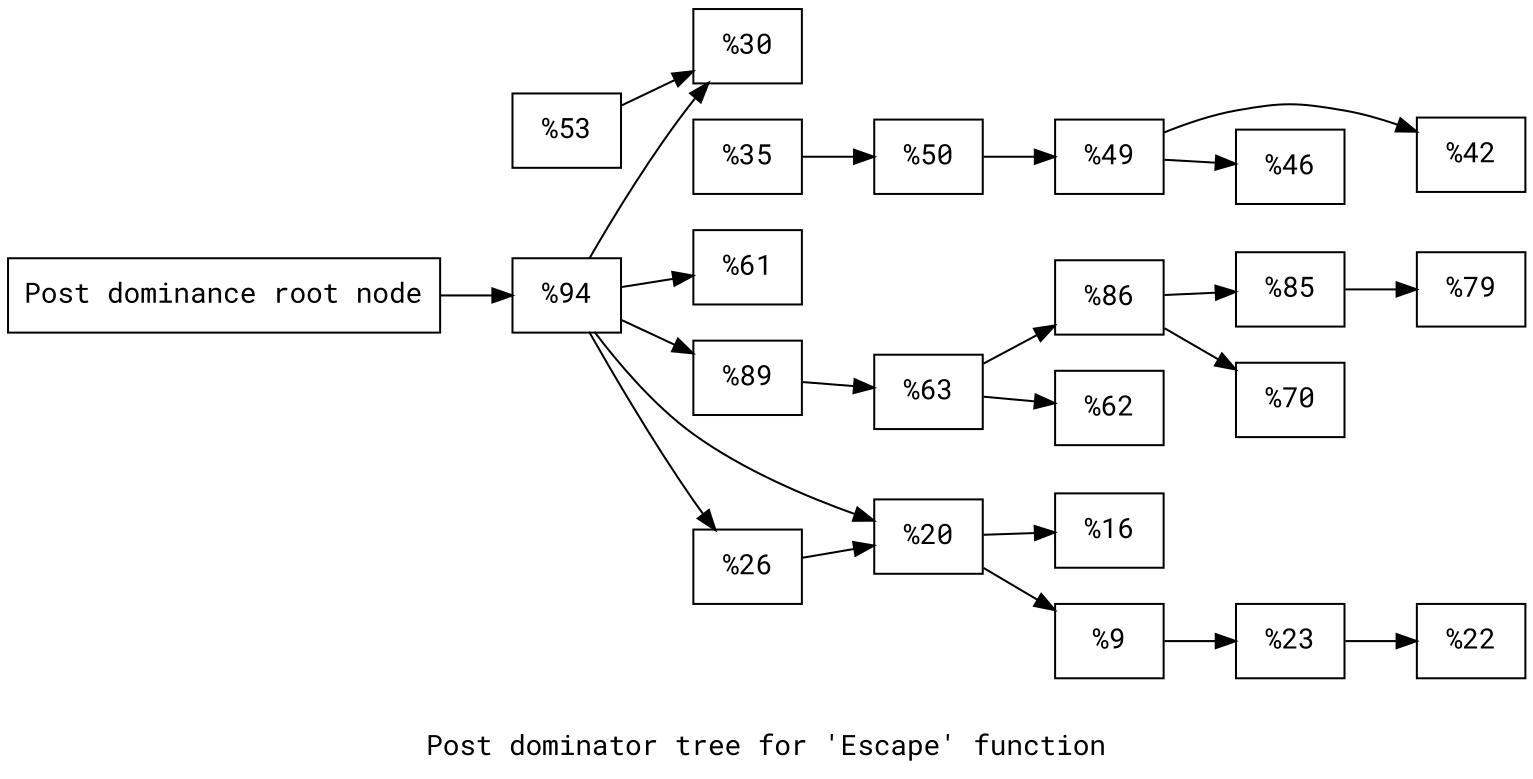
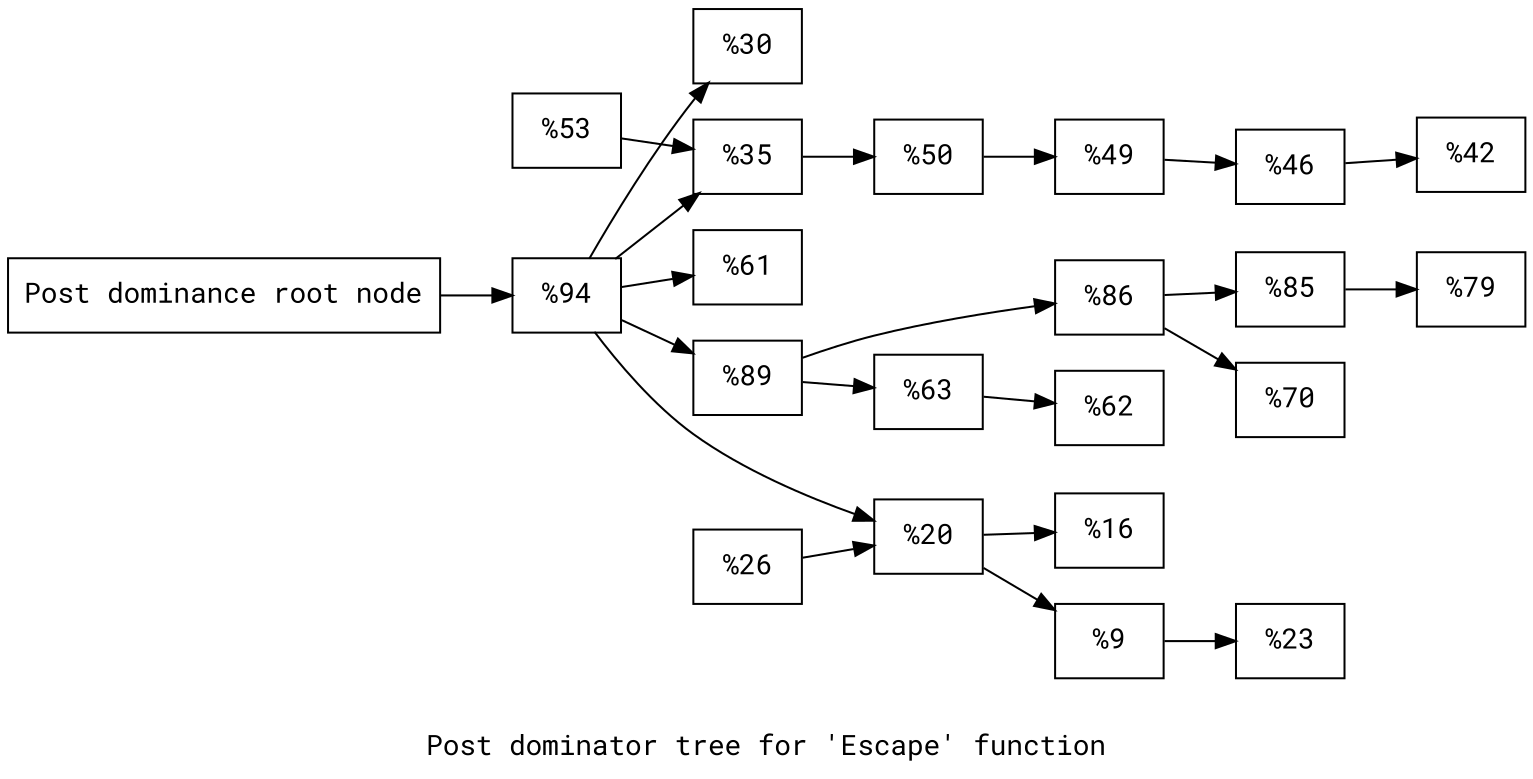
edge "%53" -> "%30": now "%53" -> "%35"
edge "%49" -> "%42": now "%46" -> "%42"
edge "%63" -> "%86": now "%89" -> "%86"
edge "%94" -> "%26": now "%94" -> "%35"
node "%22": removed
